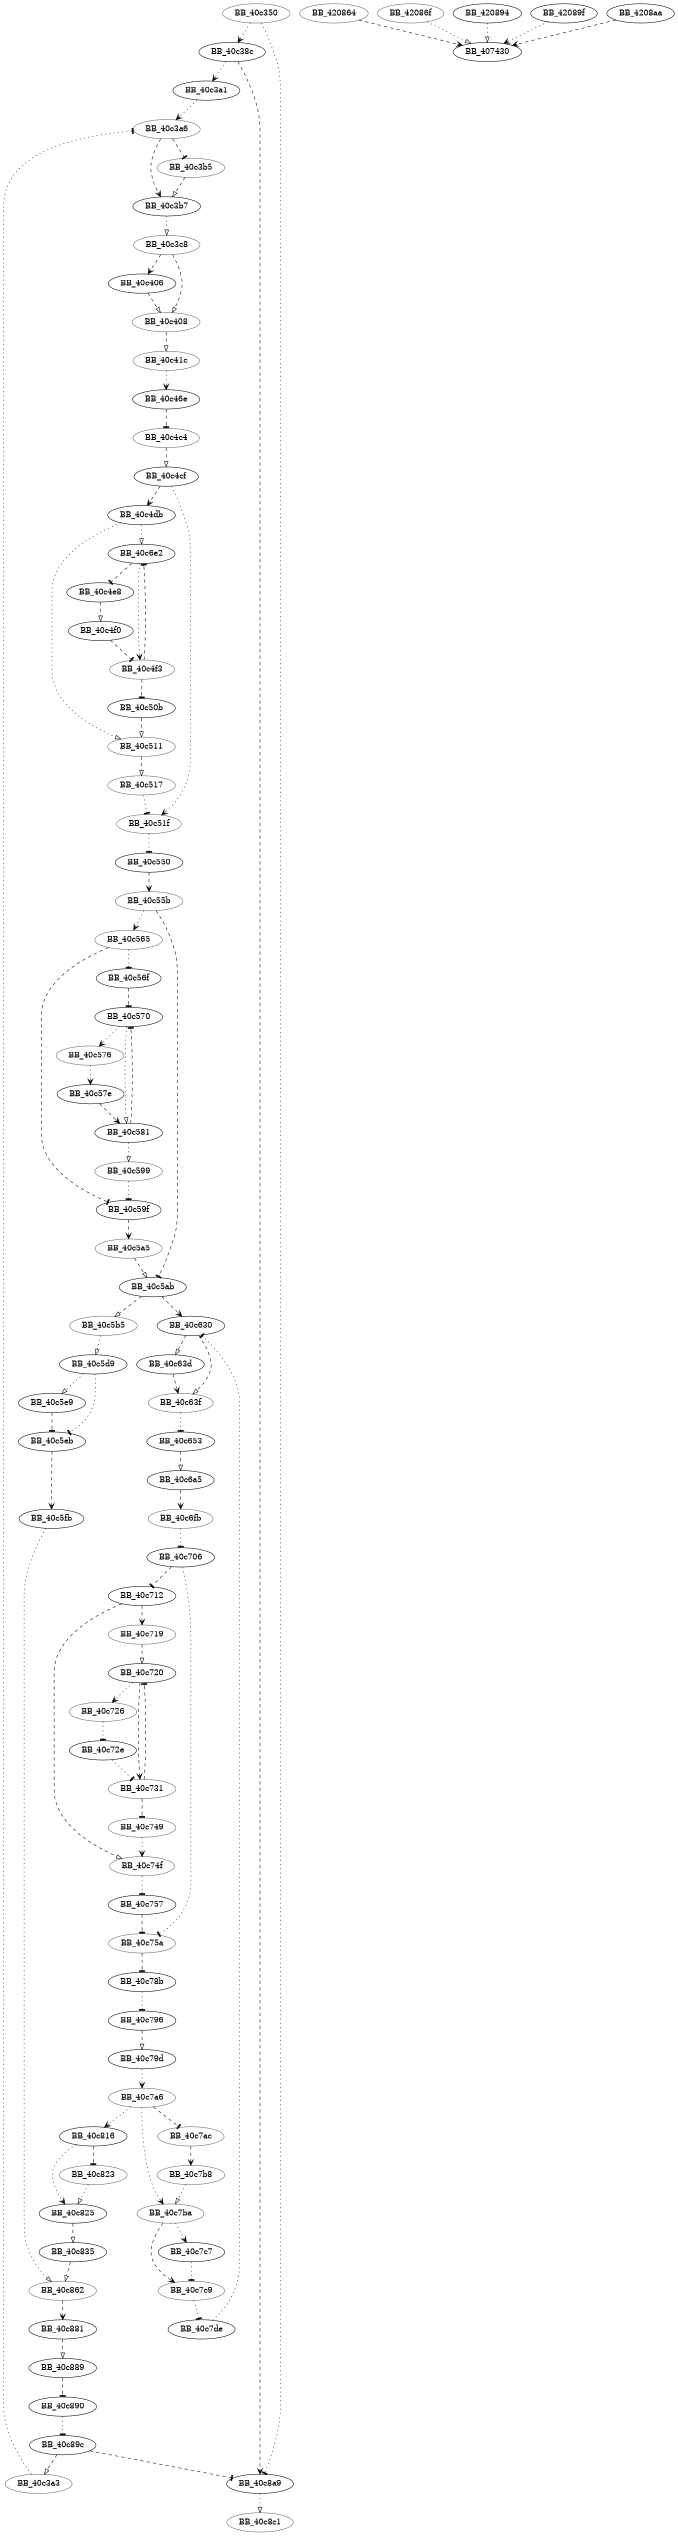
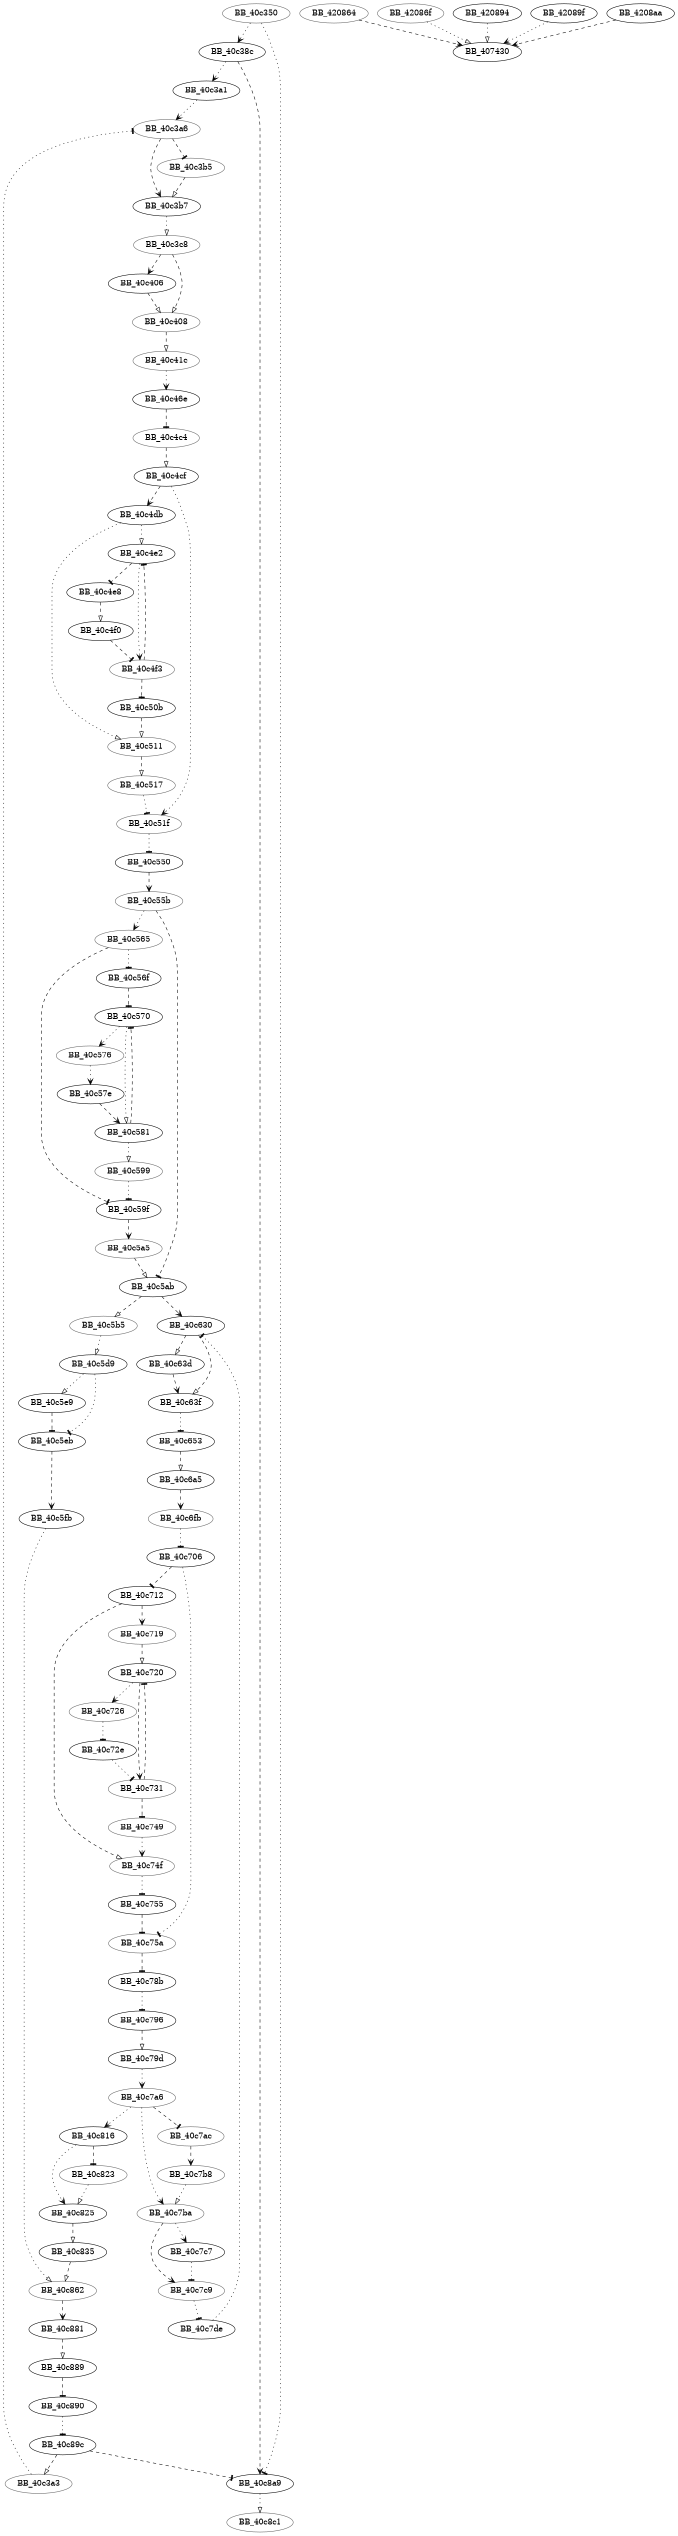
node "BB_40c6e2": label "BB_40c6e2" -> "BB_40c4e2"
node "BB_40c63f": color gray40 -> black
node "BB_40c757": label "BB_40c757" -> "BB_40c755"
